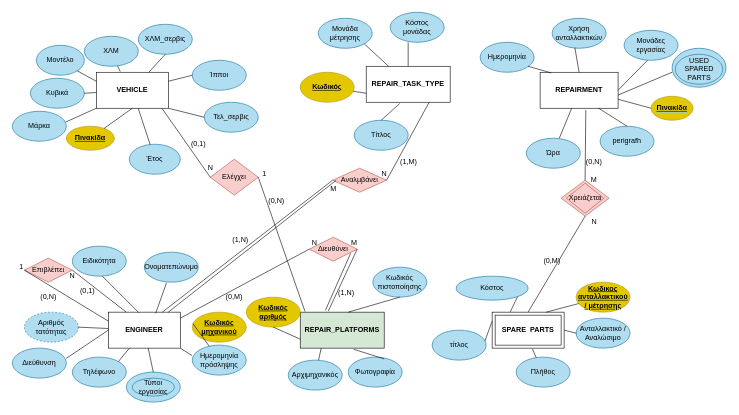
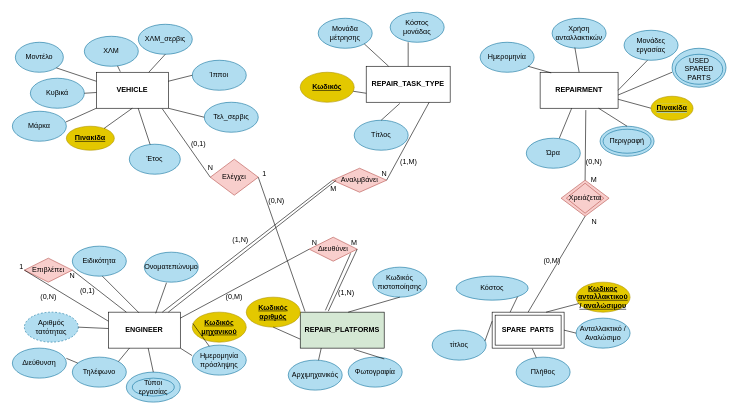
node "Μοντέλο": moved (60, 60) -> (39, 57)
node "Περιγραφή": added
node "Κωδικος ανταλλακτικού / μέτρησης": label "Κωδικος ανταλλακτικού / μέτρησης" -> "Κωδικος ανταλλακτικού / αναλώσιμου"
edge "ENGINEER" -- "Διεύθυνση": now "Τηλέφωνο" -- "Διεύθυνση"
